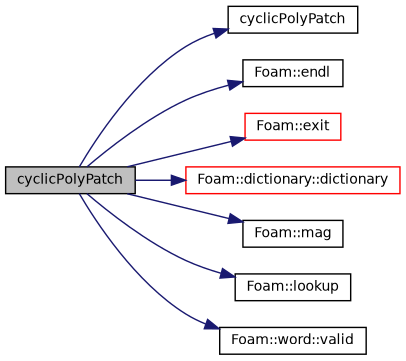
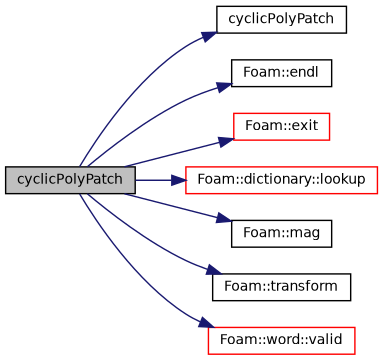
node "Foam::dictionary::dictionary": label "Foam::dictionary::dictionary" -> "Foam::dictionary::lookup"
node "Foam::lookup": label "Foam::lookup" -> "Foam::transform"
node "Foam::word::valid": color black -> red
